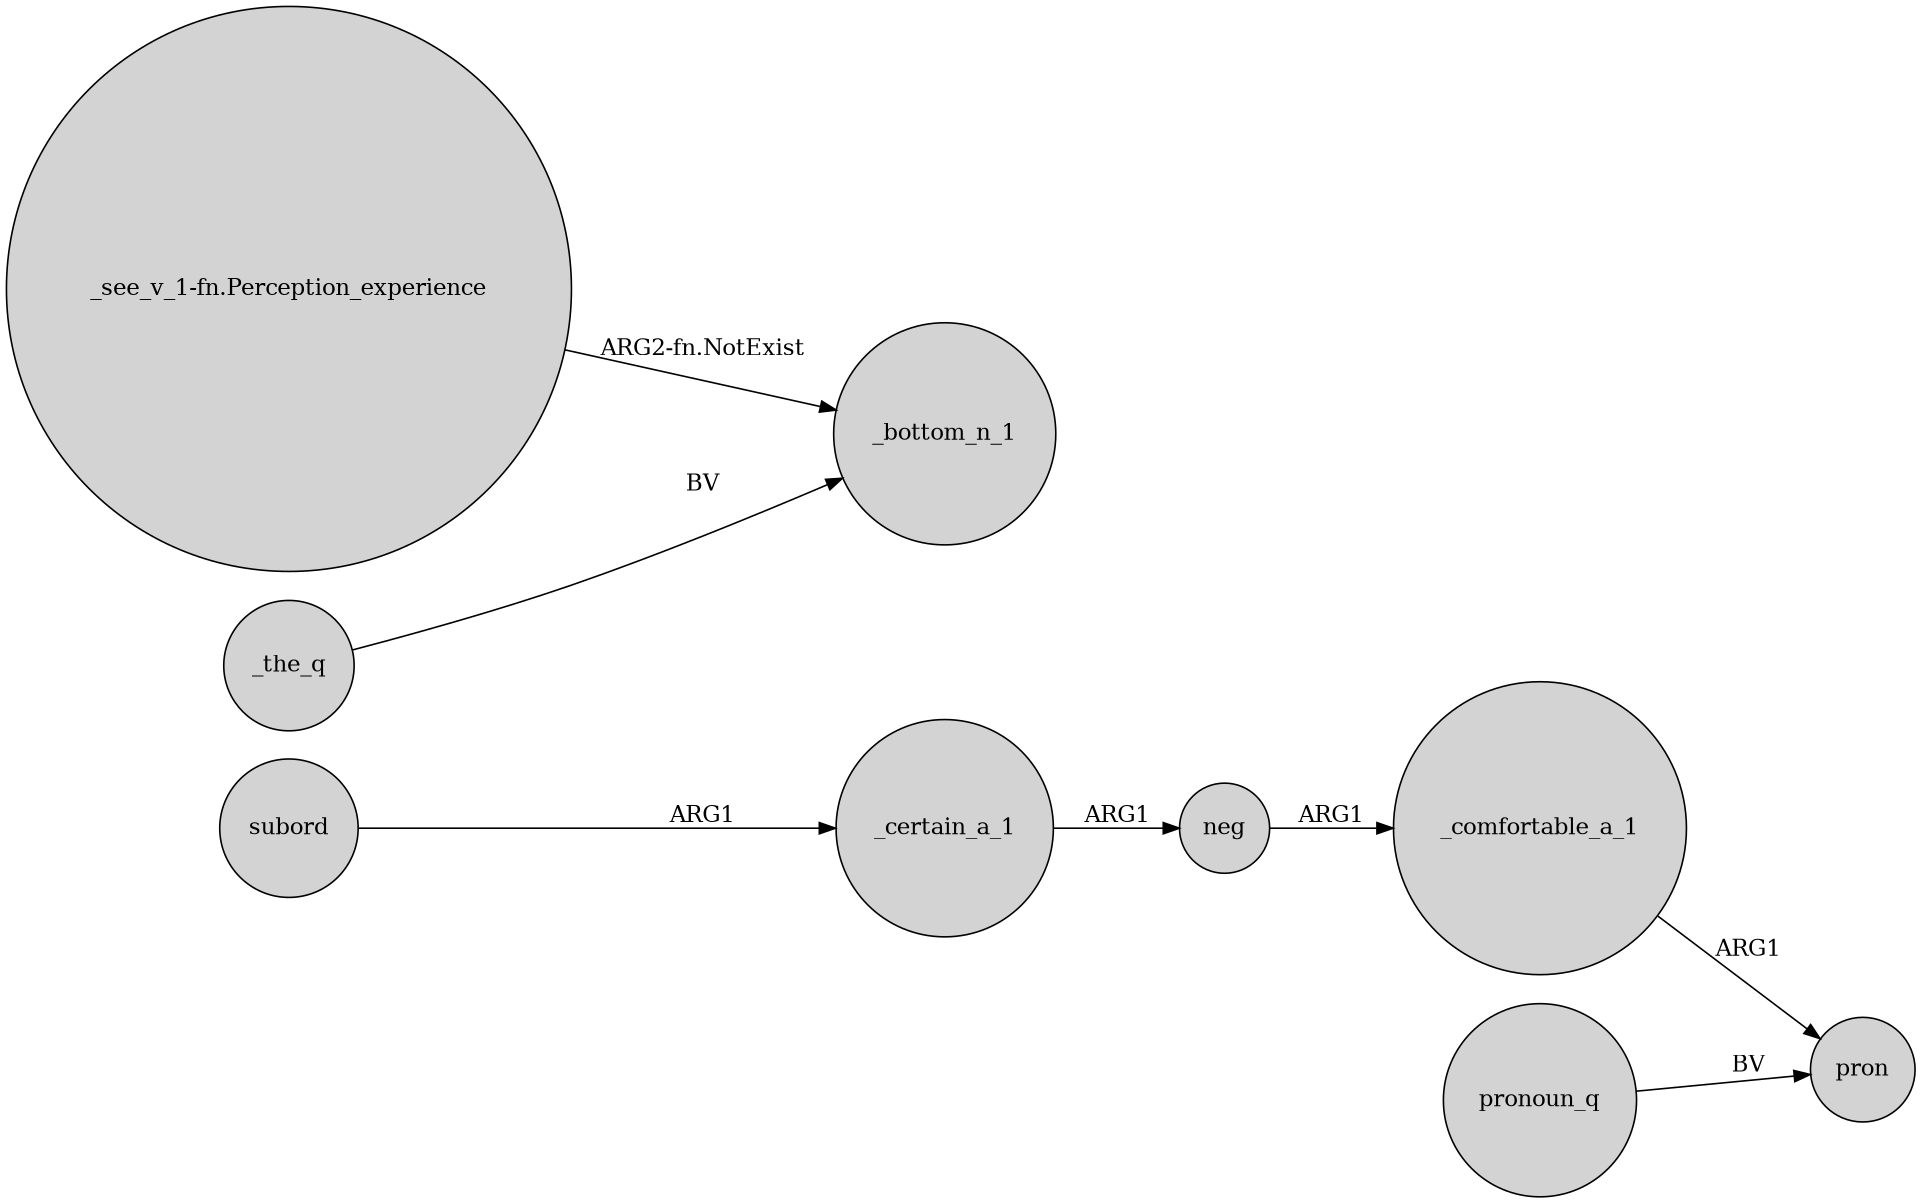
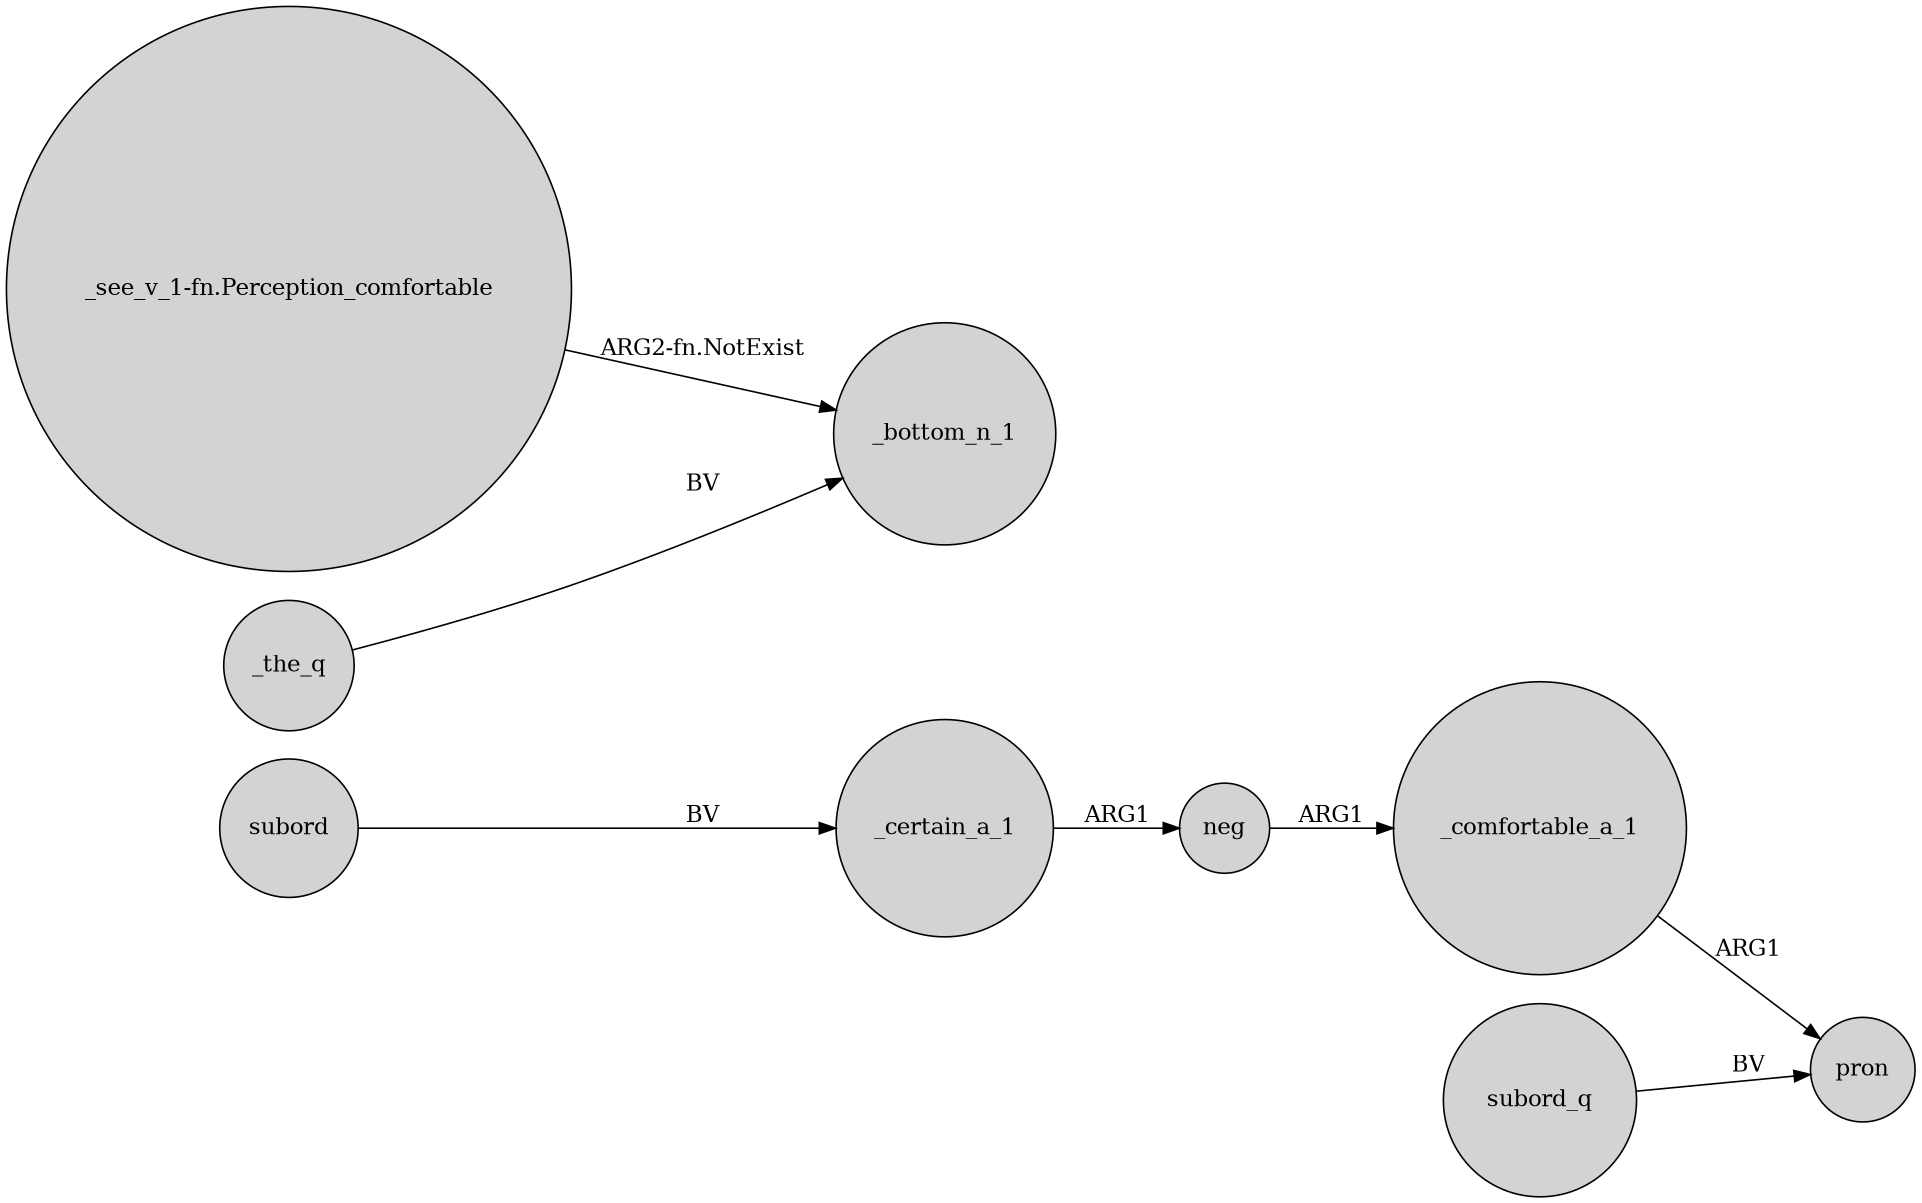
node "_see_v_1-fn.Perception_experience": label "_see_v_1-fn.Perception_experience" -> "_see_v_1-fn.Perception_comfortable"
edge "subord" -> "_certain_a_1": label "ARG1" -> "BV"
node "pronoun_q": label "pronoun_q" -> "subord_q"
